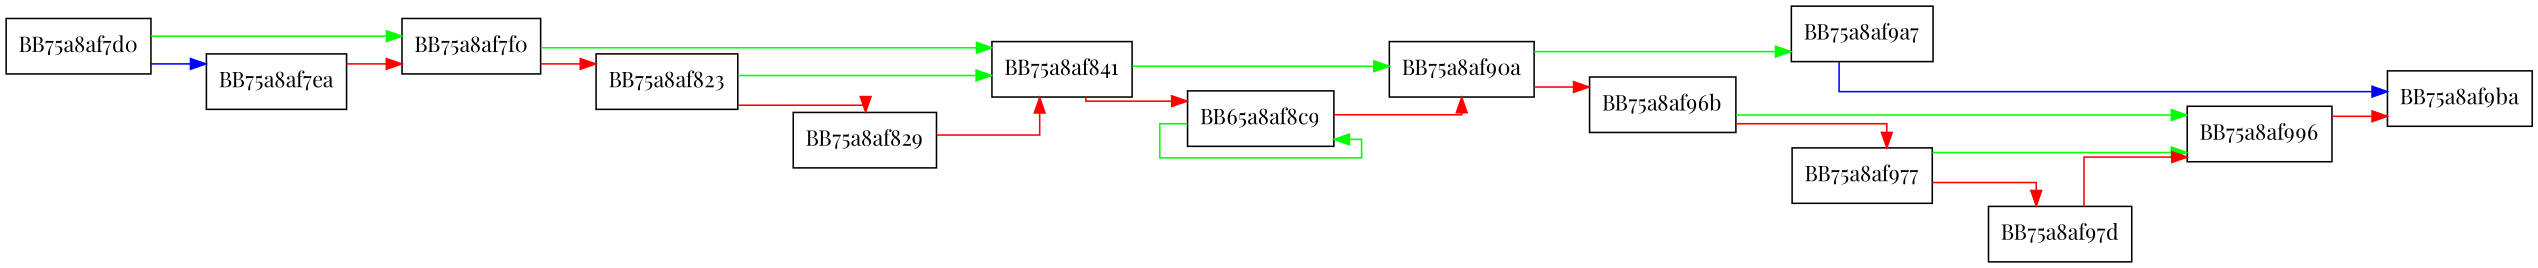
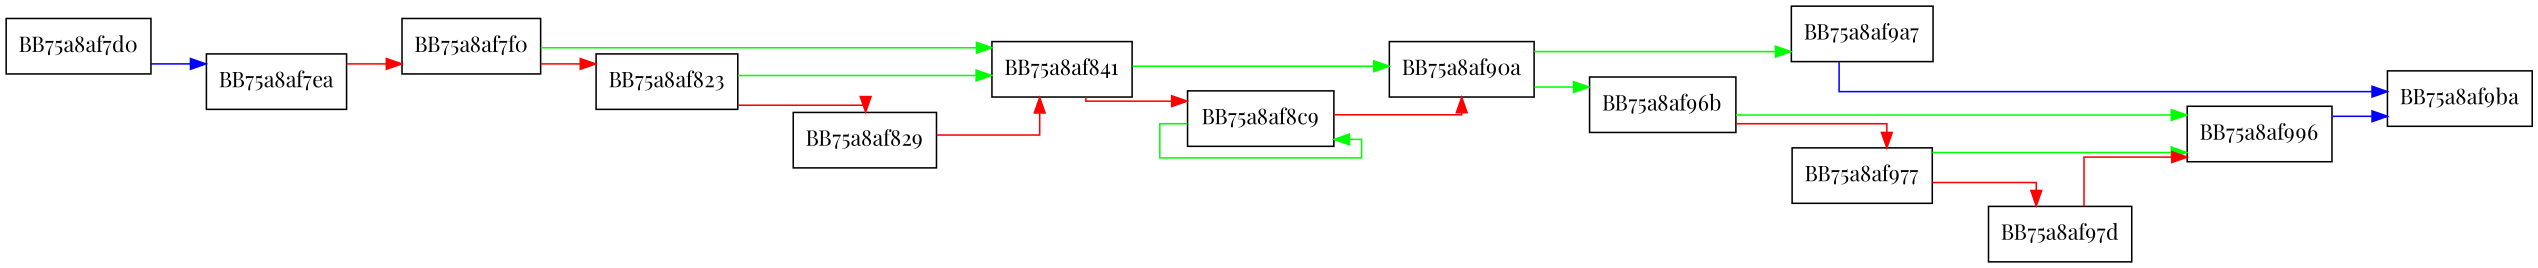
edge "BB75a8af7d0" -> "BB75a8af7f0": removed
edge "BB75a8af90a" -> "BB75a8af96b": color red -> green
edge "BB75a8af996" -> "BB75a8af9ba": color red -> blue
node "BB65a8af8c9": label "BB65a8af8c9" -> "BB75a8af8c9"
